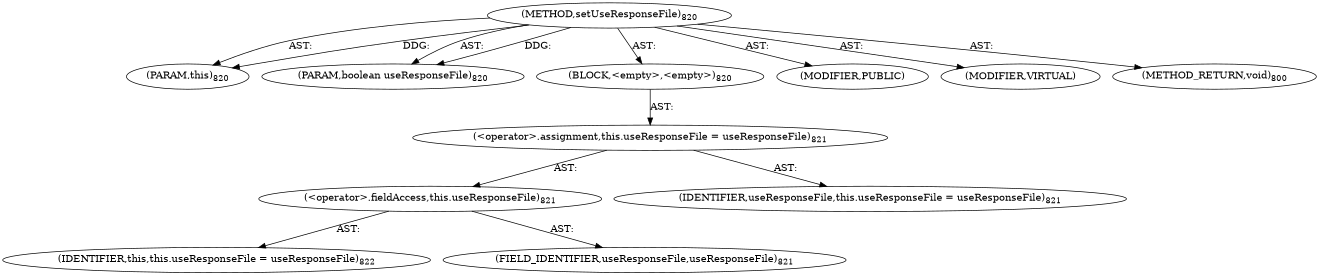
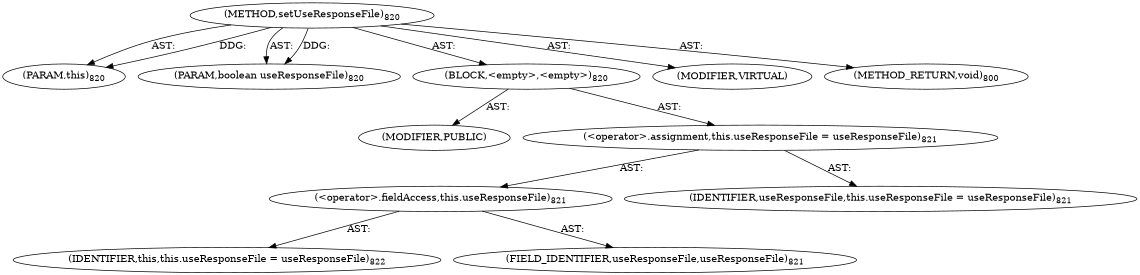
edge "(METHOD,setUseResponseFile)" -> "(MODIFIER,PUBLIC)": now "(BLOCK,<empty>,<empty>)" -> "(MODIFIER,PUBLIC)"
